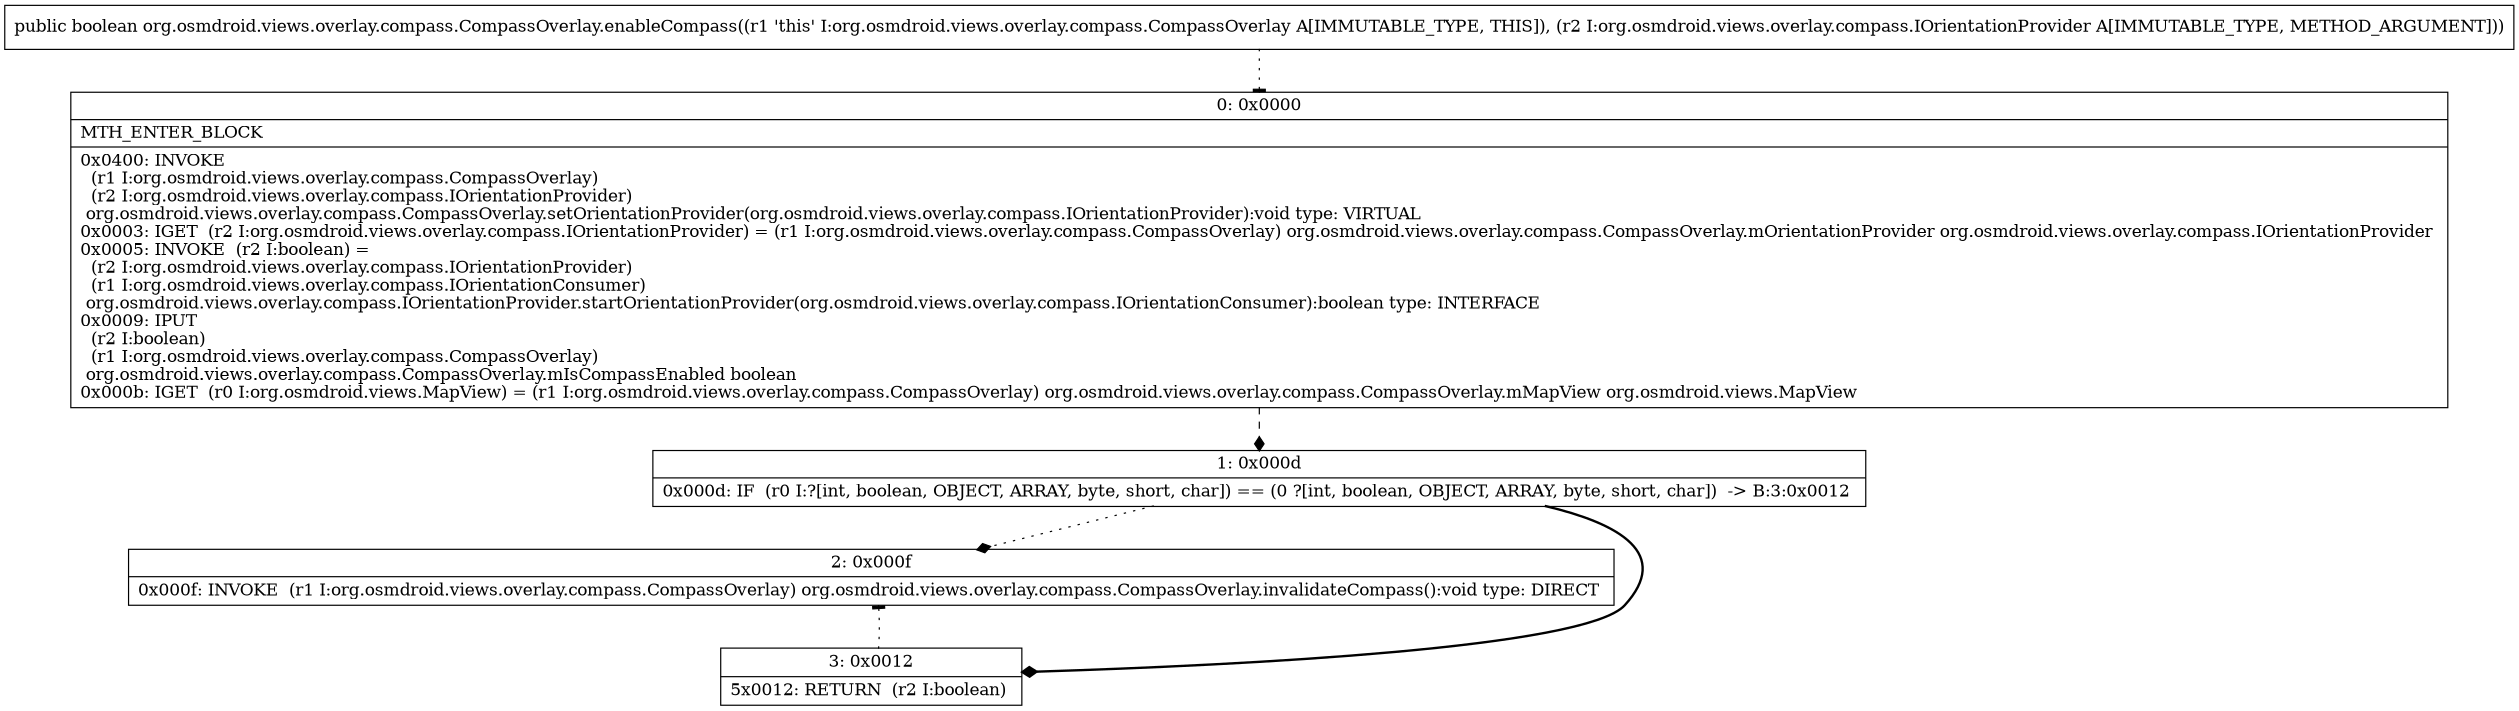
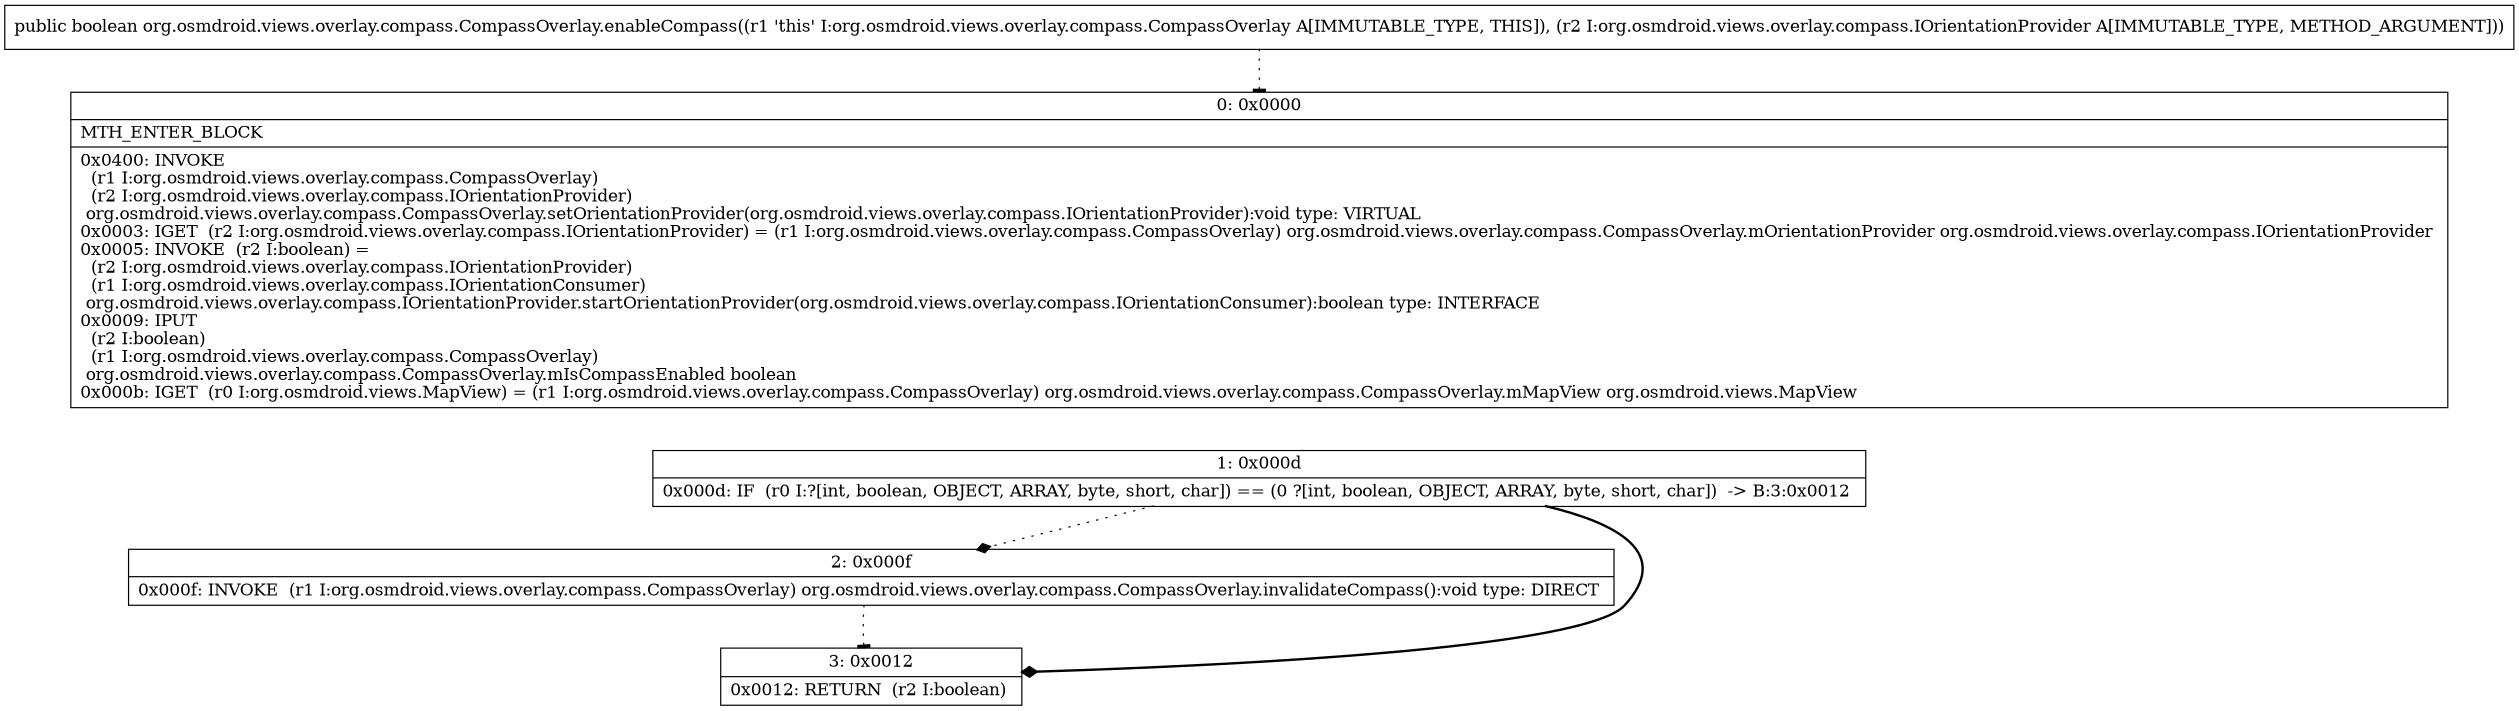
edge "0: 0x0000" -> "1: 0x000d": removed
edge "3: 0x0012" -> "2: 0x000f": reversed
node "3: 0x0012": text "5x0012: RETURN  (r2 I:boolean)" -> "0x0012: RETURN  (r2 I:boolean)"
